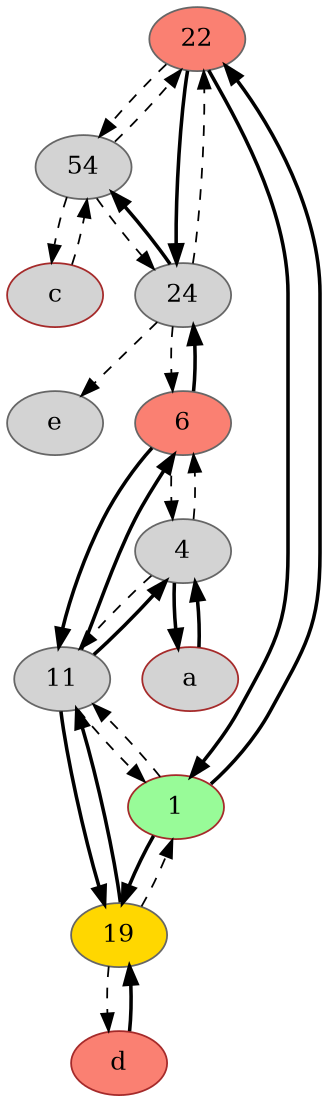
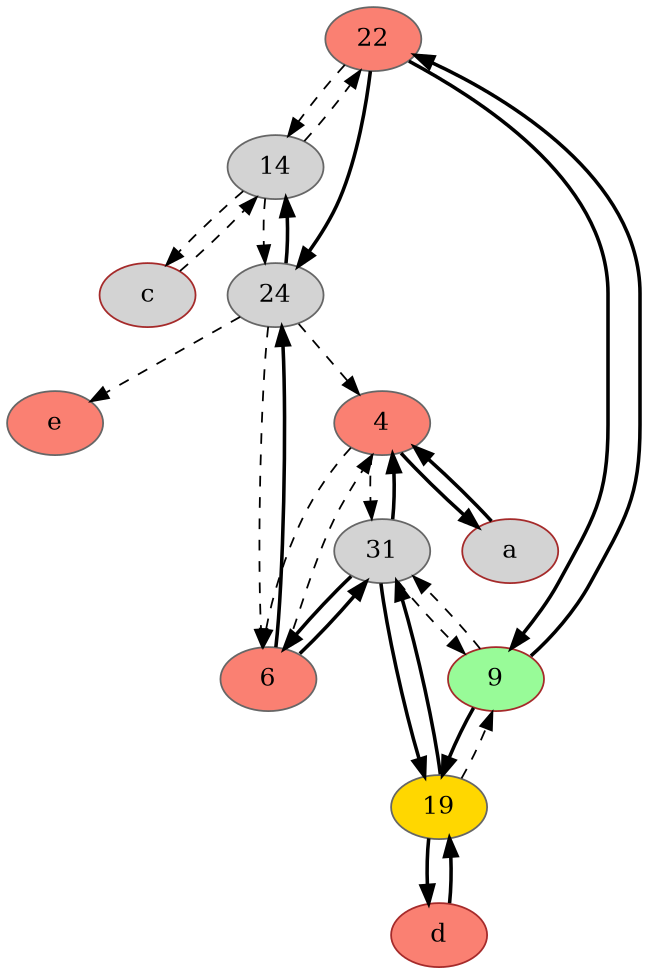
node "54": label "54" -> "14"
edge "24" -> "22": now "24" -> "4"
node "e": fillcolor lightgrey -> salmon
node "4": fillcolor lightgrey -> salmon
node "11": label "11" -> "31"
node "1": label "1" -> "9"
edge "19" -> "d": style dashed -> bold
